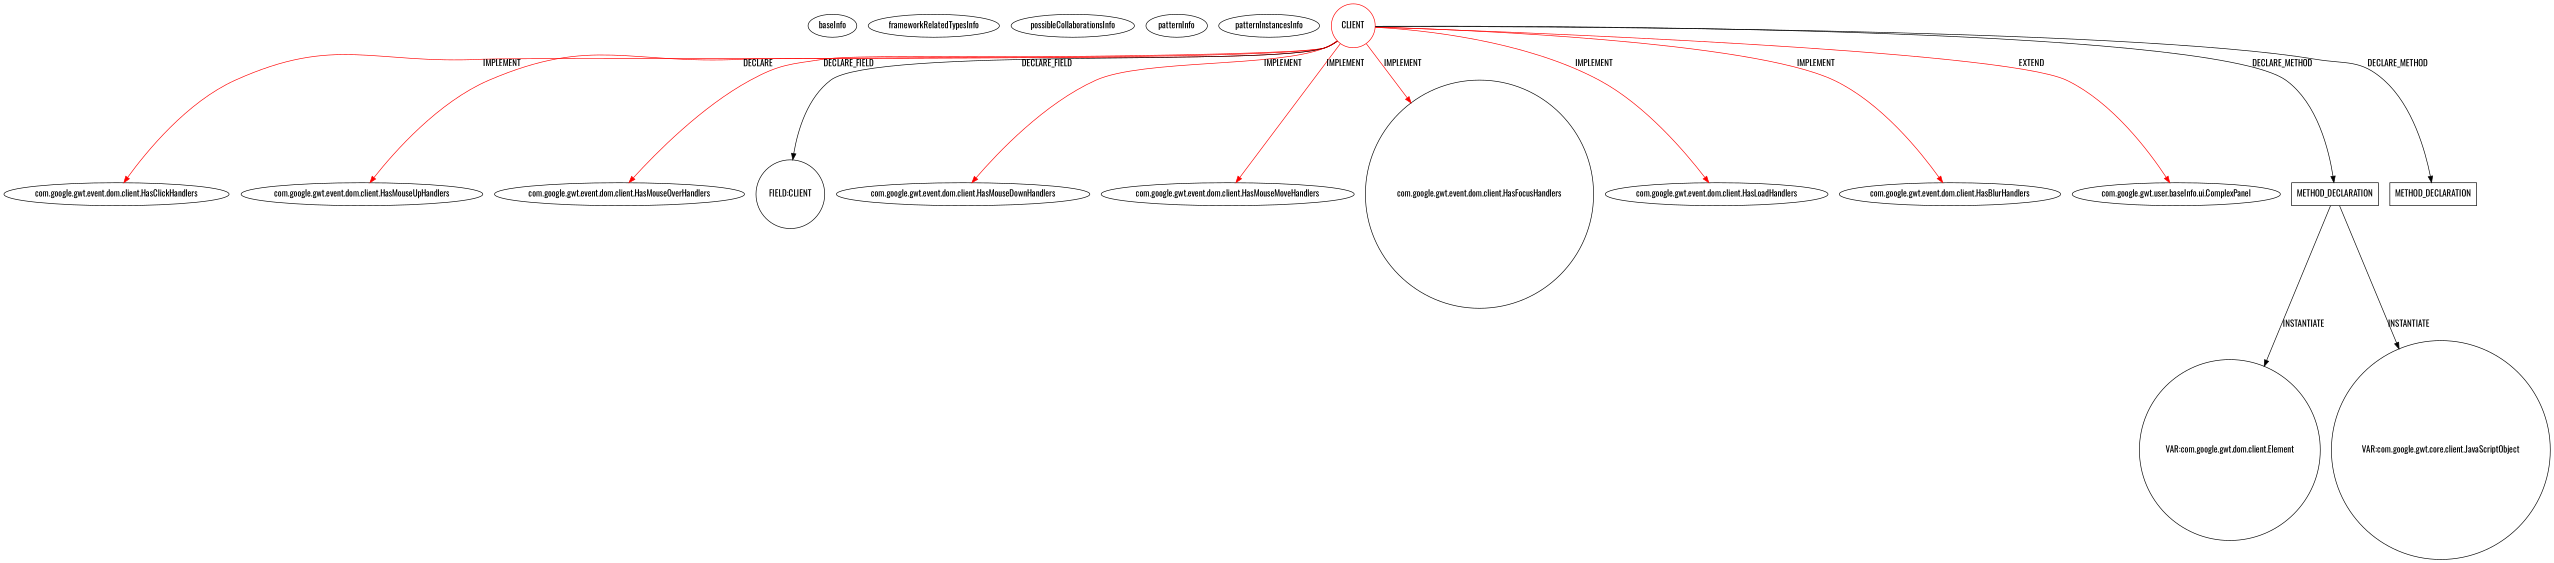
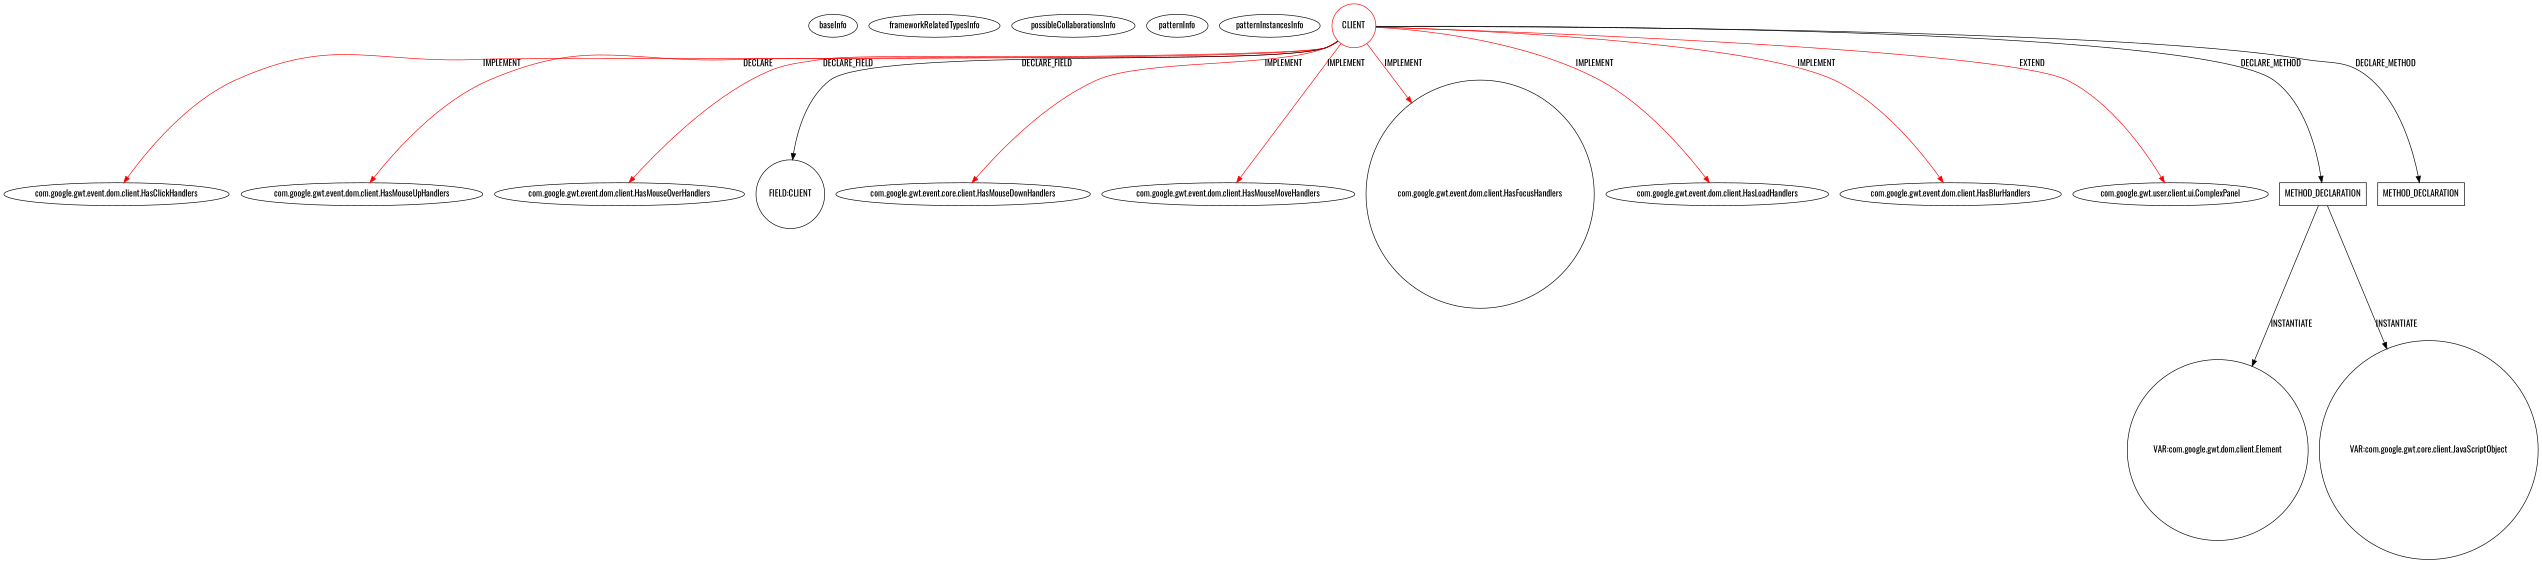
node "com.google.gwt.event.dom.client.HasMouseDownHandlers": label "com.google.gwt.event.dom.client.HasMouseDownHandlers" -> "com.google.gwt.event.core.client.HasMouseDownHandlers"
node "com.google.gwt.user.baseInfo.ui.ComplexPanel": label "com.google.gwt.user.baseInfo.ui.ComplexPanel" -> "com.google.gwt.user.client.ui.ComplexPanel"
